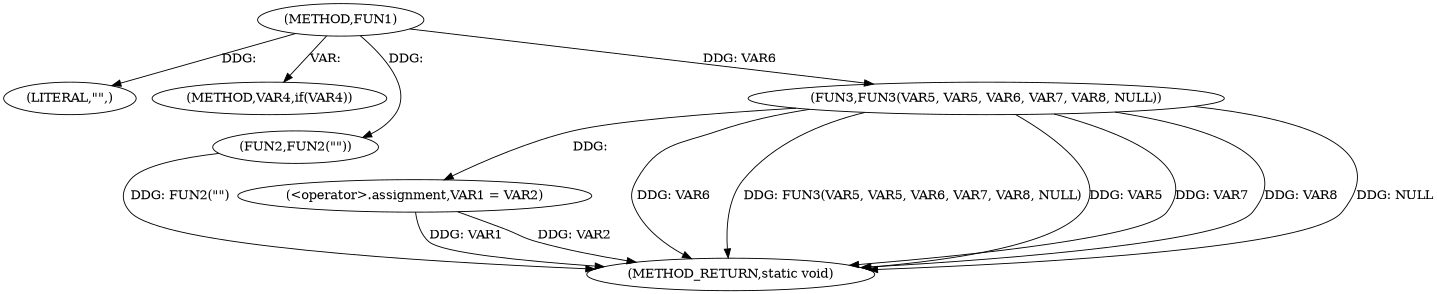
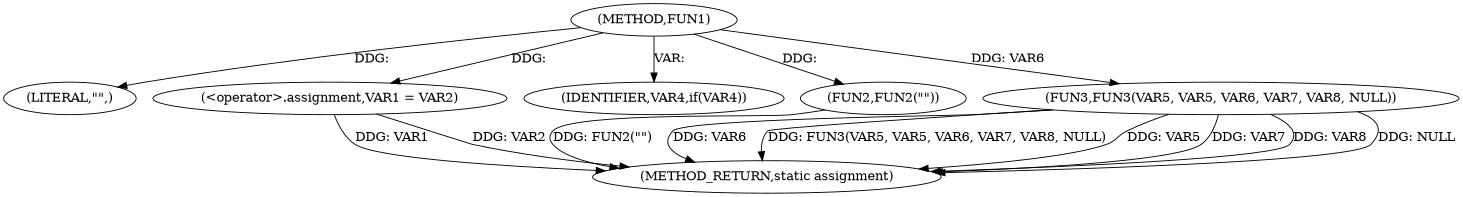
node "(METHOD,VAR4,if(VAR4))": label "(METHOD,VAR4,if(VAR4))" -> "(IDENTIFIER,VAR4,if(VAR4))"
edge "(FUN3,FUN3(VAR5, VAR5, VAR6, VAR7, VAR8, NULL))" -> "(<operator>.assignment,VAR1 = VAR2)": now "(METHOD,FUN1)" -> "(<operator>.assignment,VAR1 = VAR2)"
node "(METHOD_RETURN,static void)": label "(METHOD_RETURN,static void)" -> "(METHOD_RETURN,static assignment)"
